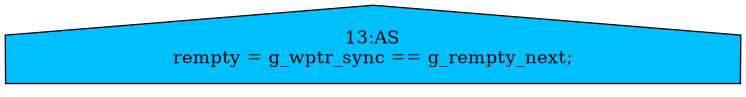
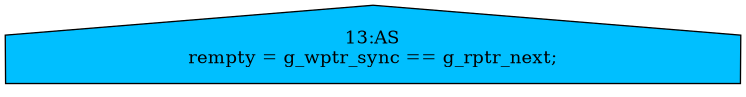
node "13:AS rempty = g_wptr_sync == g_rempty_next;": label "13:AS rempty = g_wptr_sync == g_rempty_next;" -> "13:AS rempty = g_wptr_sync == g_rptr_next;"
